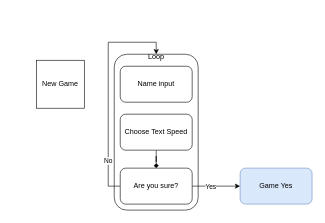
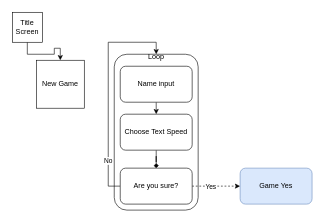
node "Title Screen": added
edge "Title Screen" -> "New Game": added
edge "Name input" -> "Choose Text Speed": added
edge "Are you sure?" -> "Game Yes": style solid -> dashed
